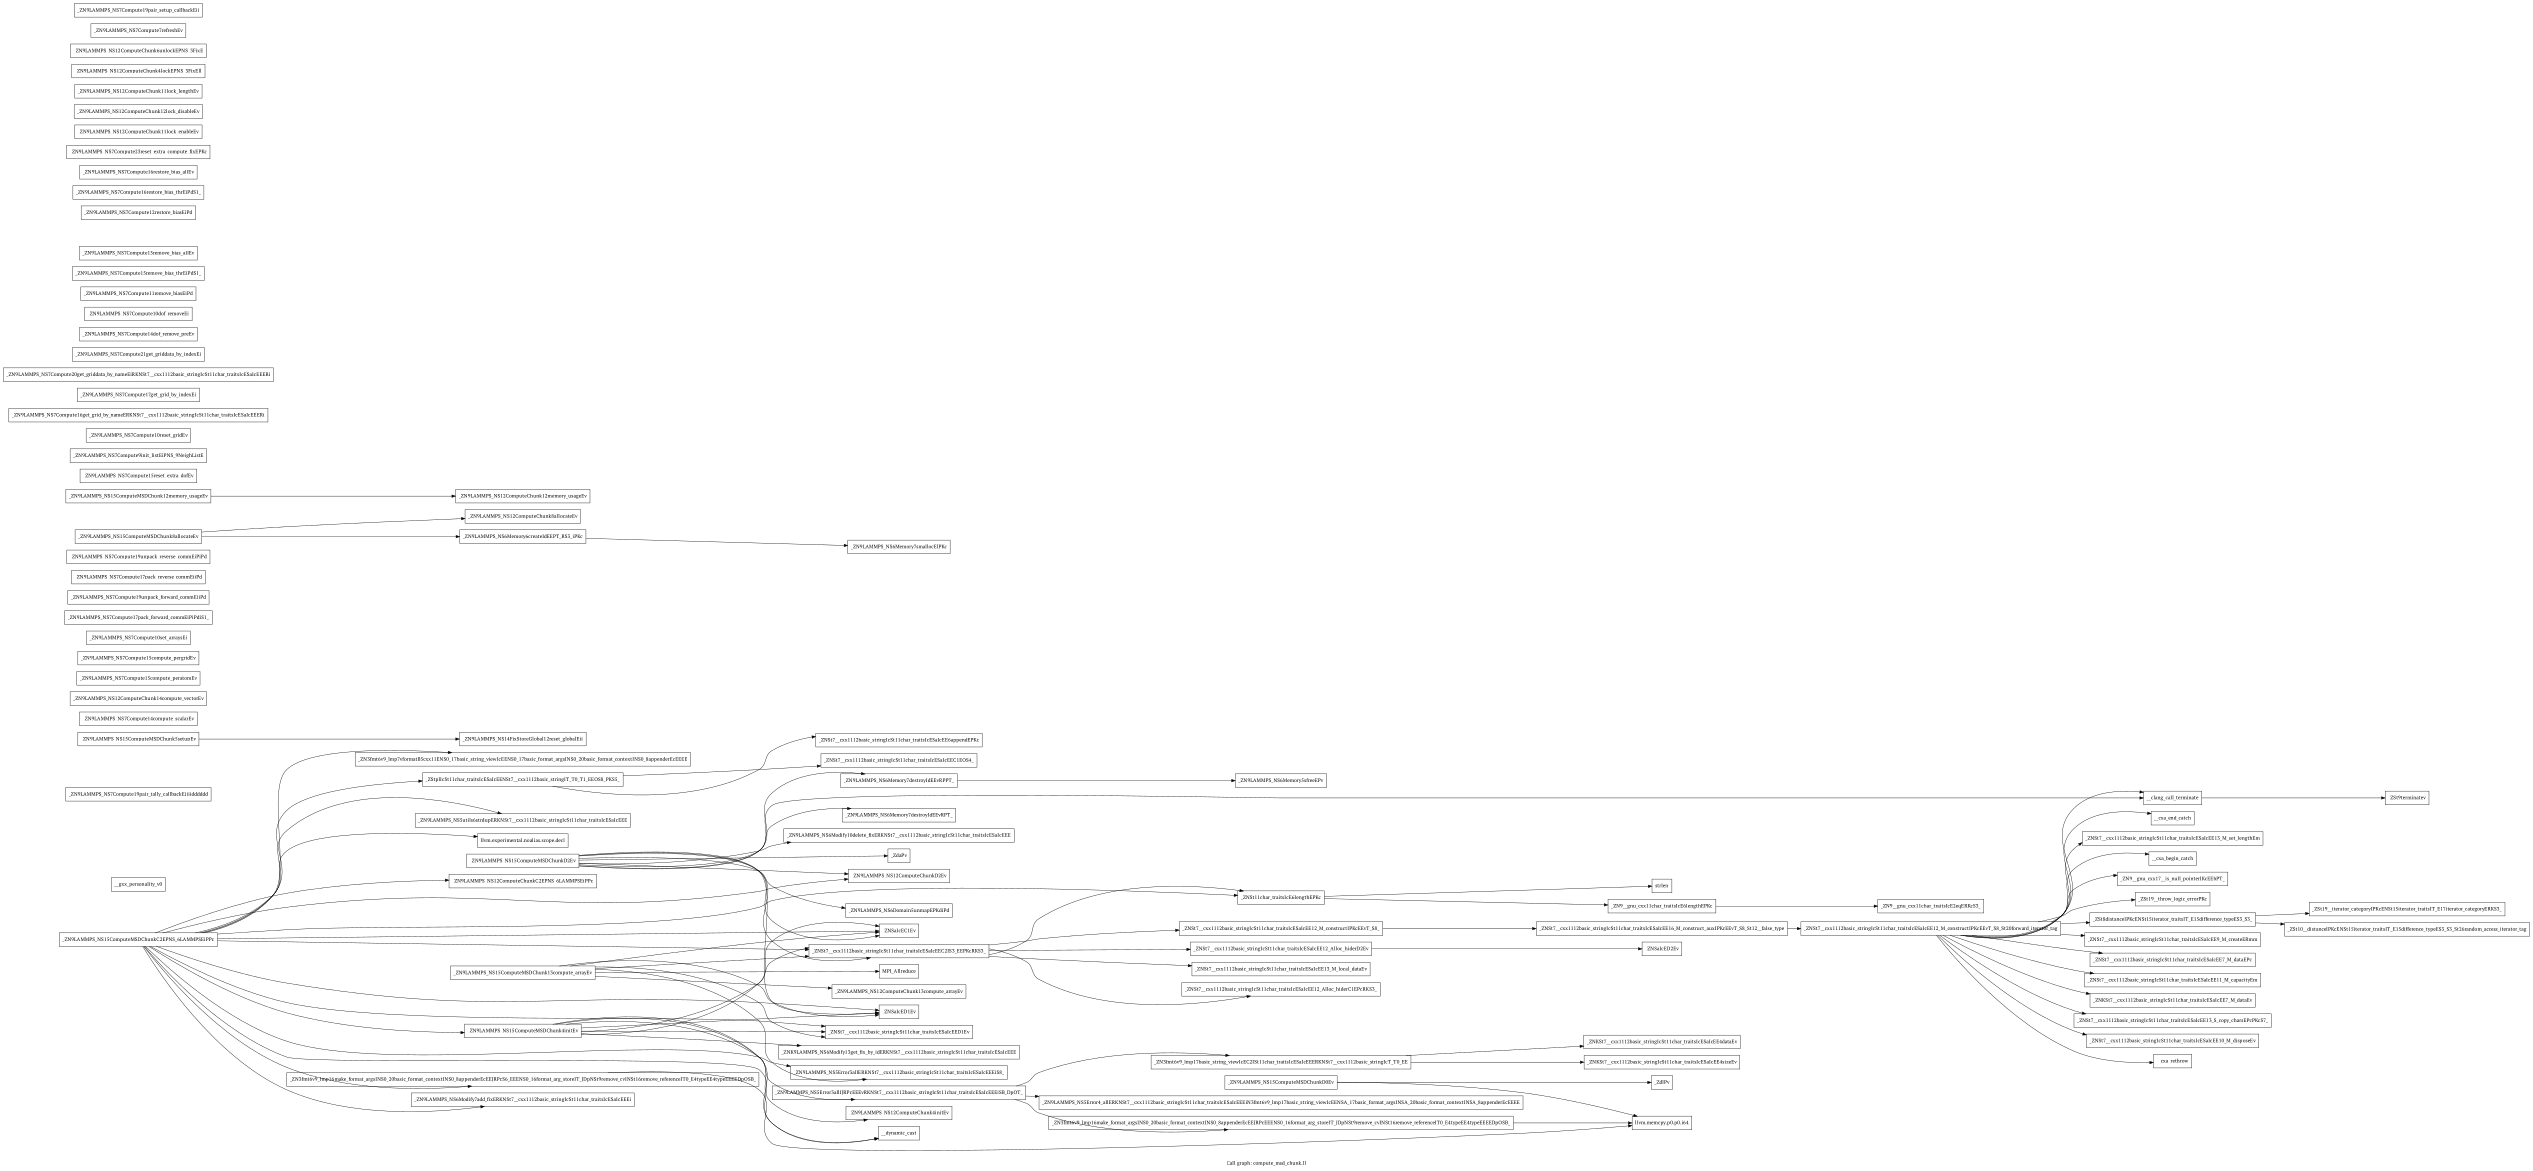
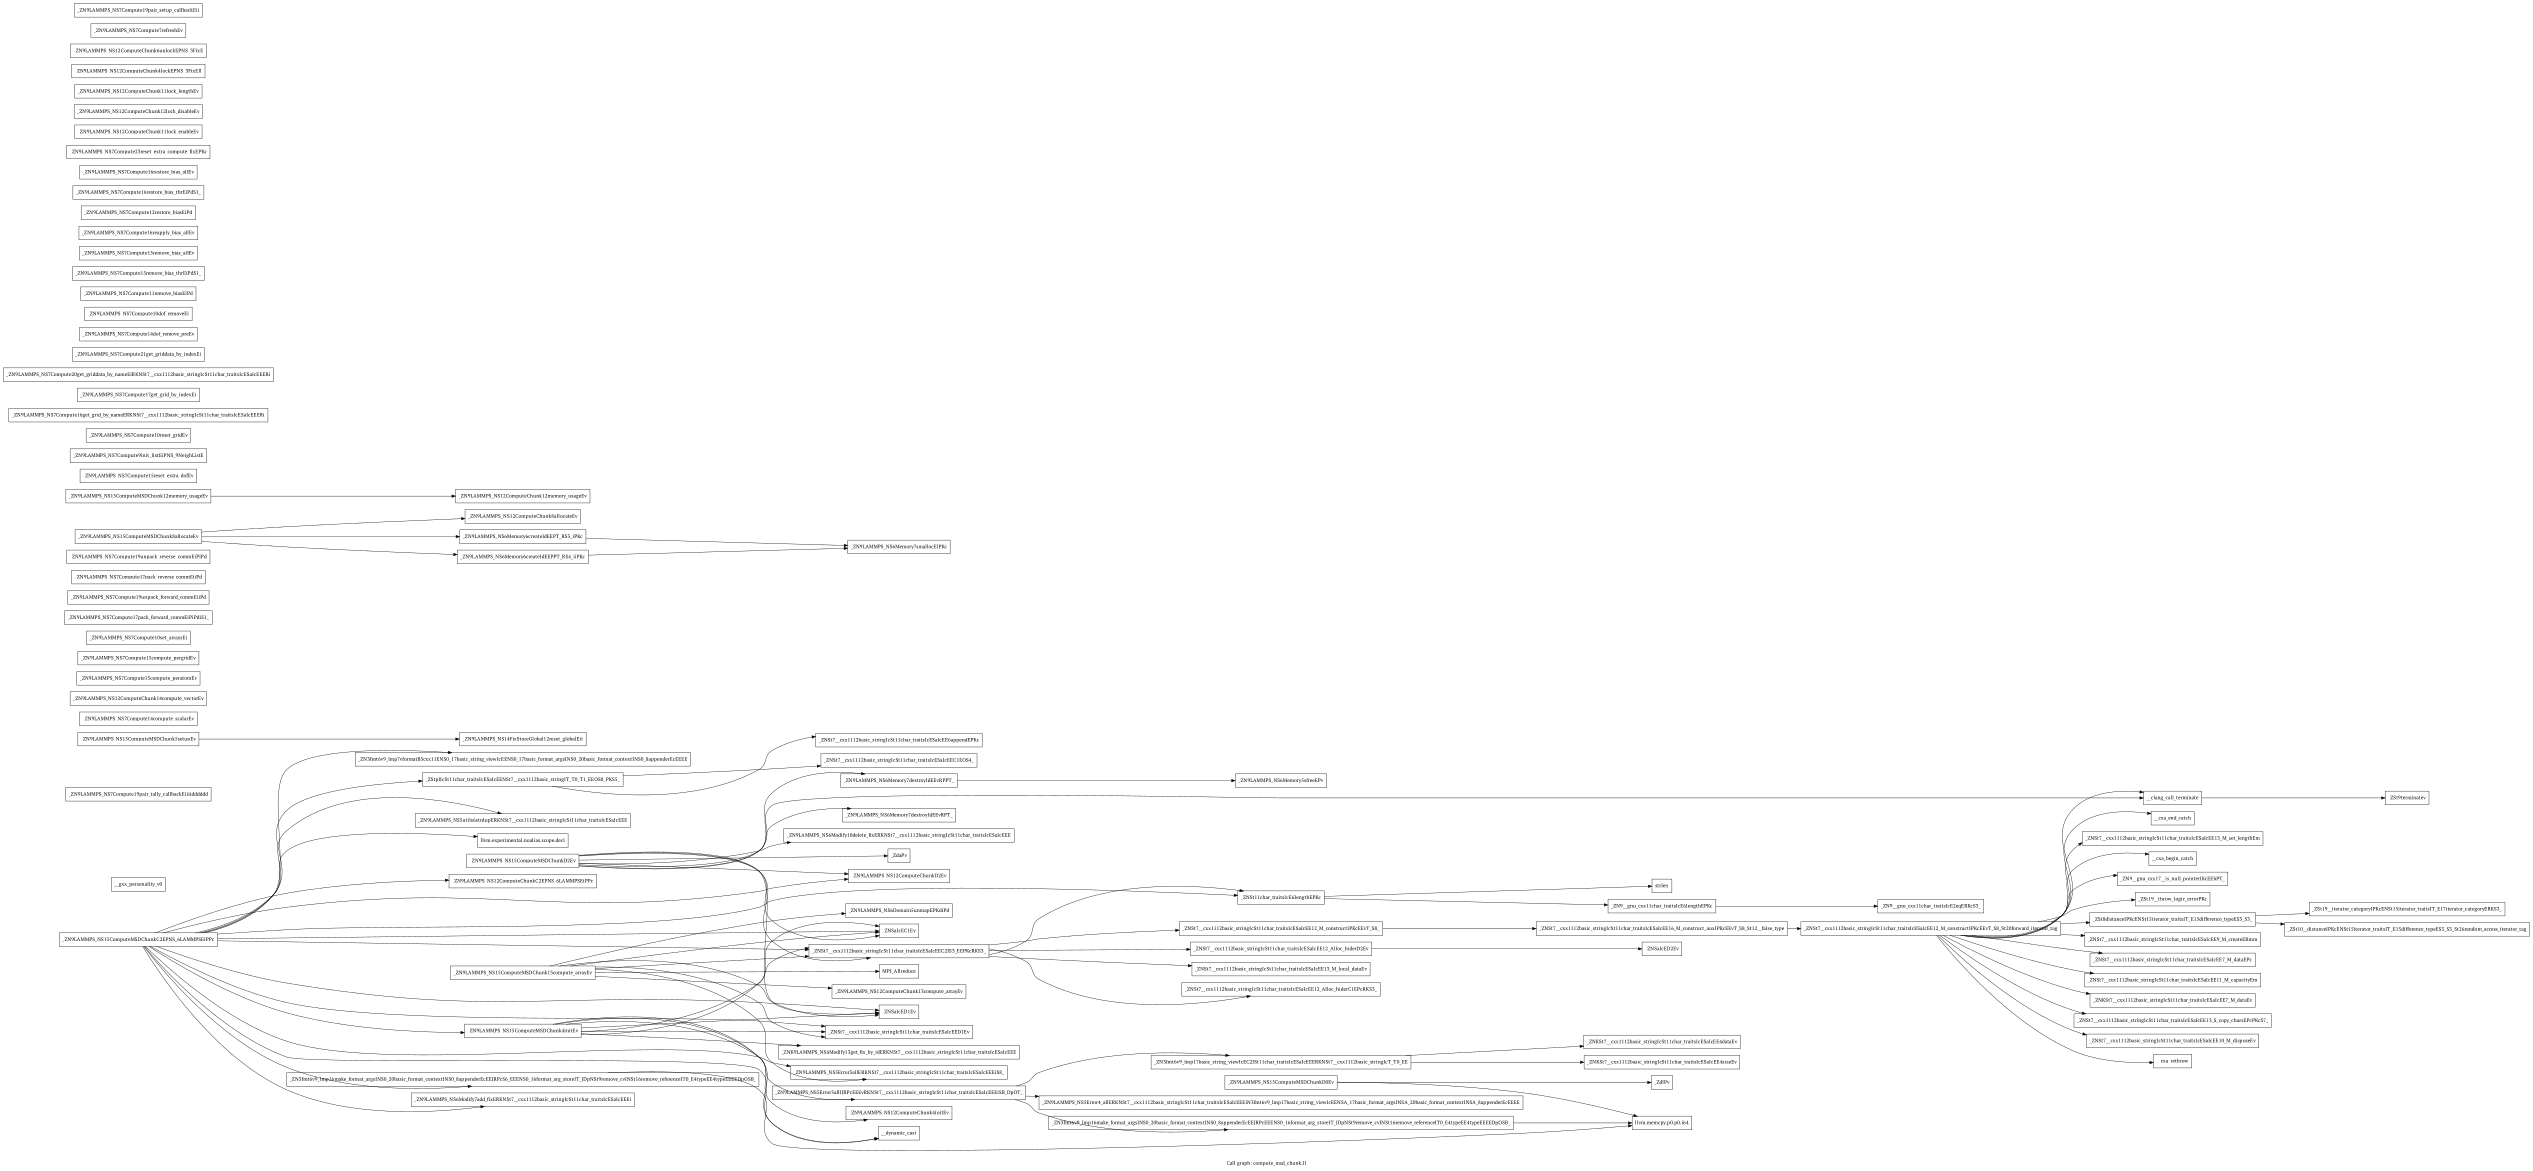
node "_ZN9LAMMPS_NS7Compute16reapply_bias_allEv": added
node "_ZN9LAMMPS_NS6Memory6createIdEEPPT_RS4_iiPKc": added
edge "_ZN9LAMMPS_NS15ComputeMSDChunkD2Ev" -> "_ZN9LAMMPS_NS6Domain5unmapEPKdiPd": now "_ZN9LAMMPS_NS15ComputeMSDChunk13compute_arrayEv" -> "_ZN9LAMMPS_NS6Domain5unmapEPKdiPd"
